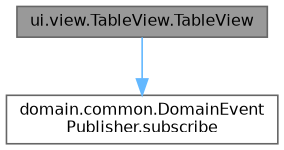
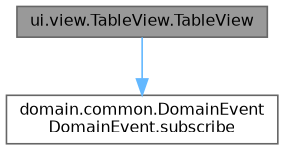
node "domain.common.DomainEvent Publisher.subscribe": label "domain.common.DomainEvent Publisher.subscribe" -> "domain.common.DomainEvent DomainEvent.subscribe"
